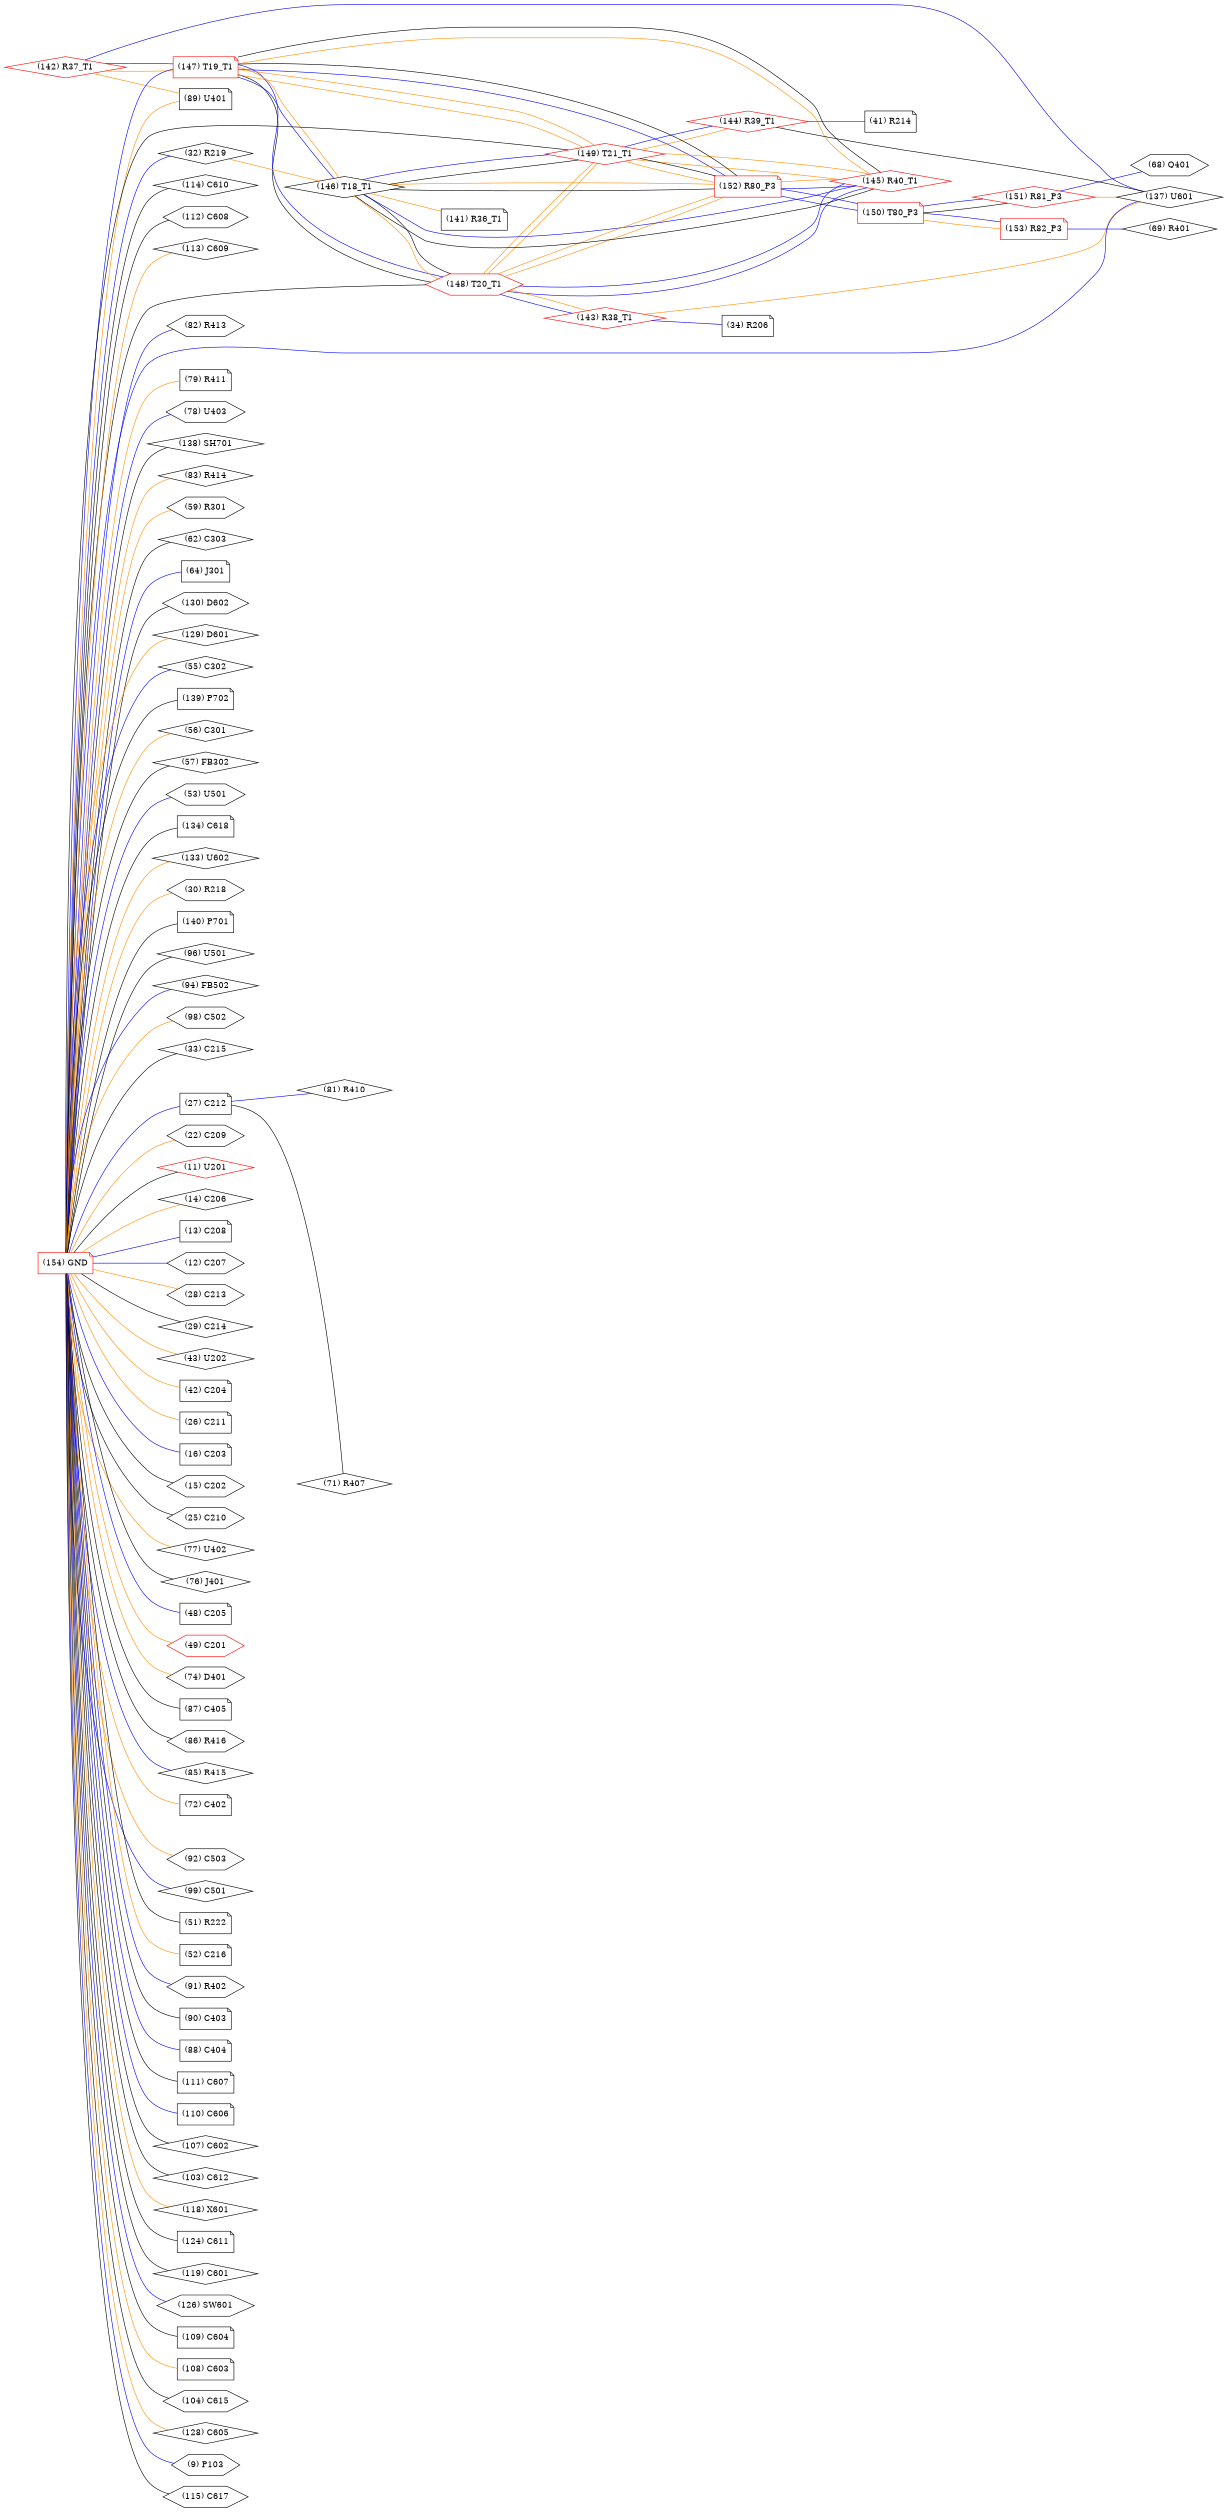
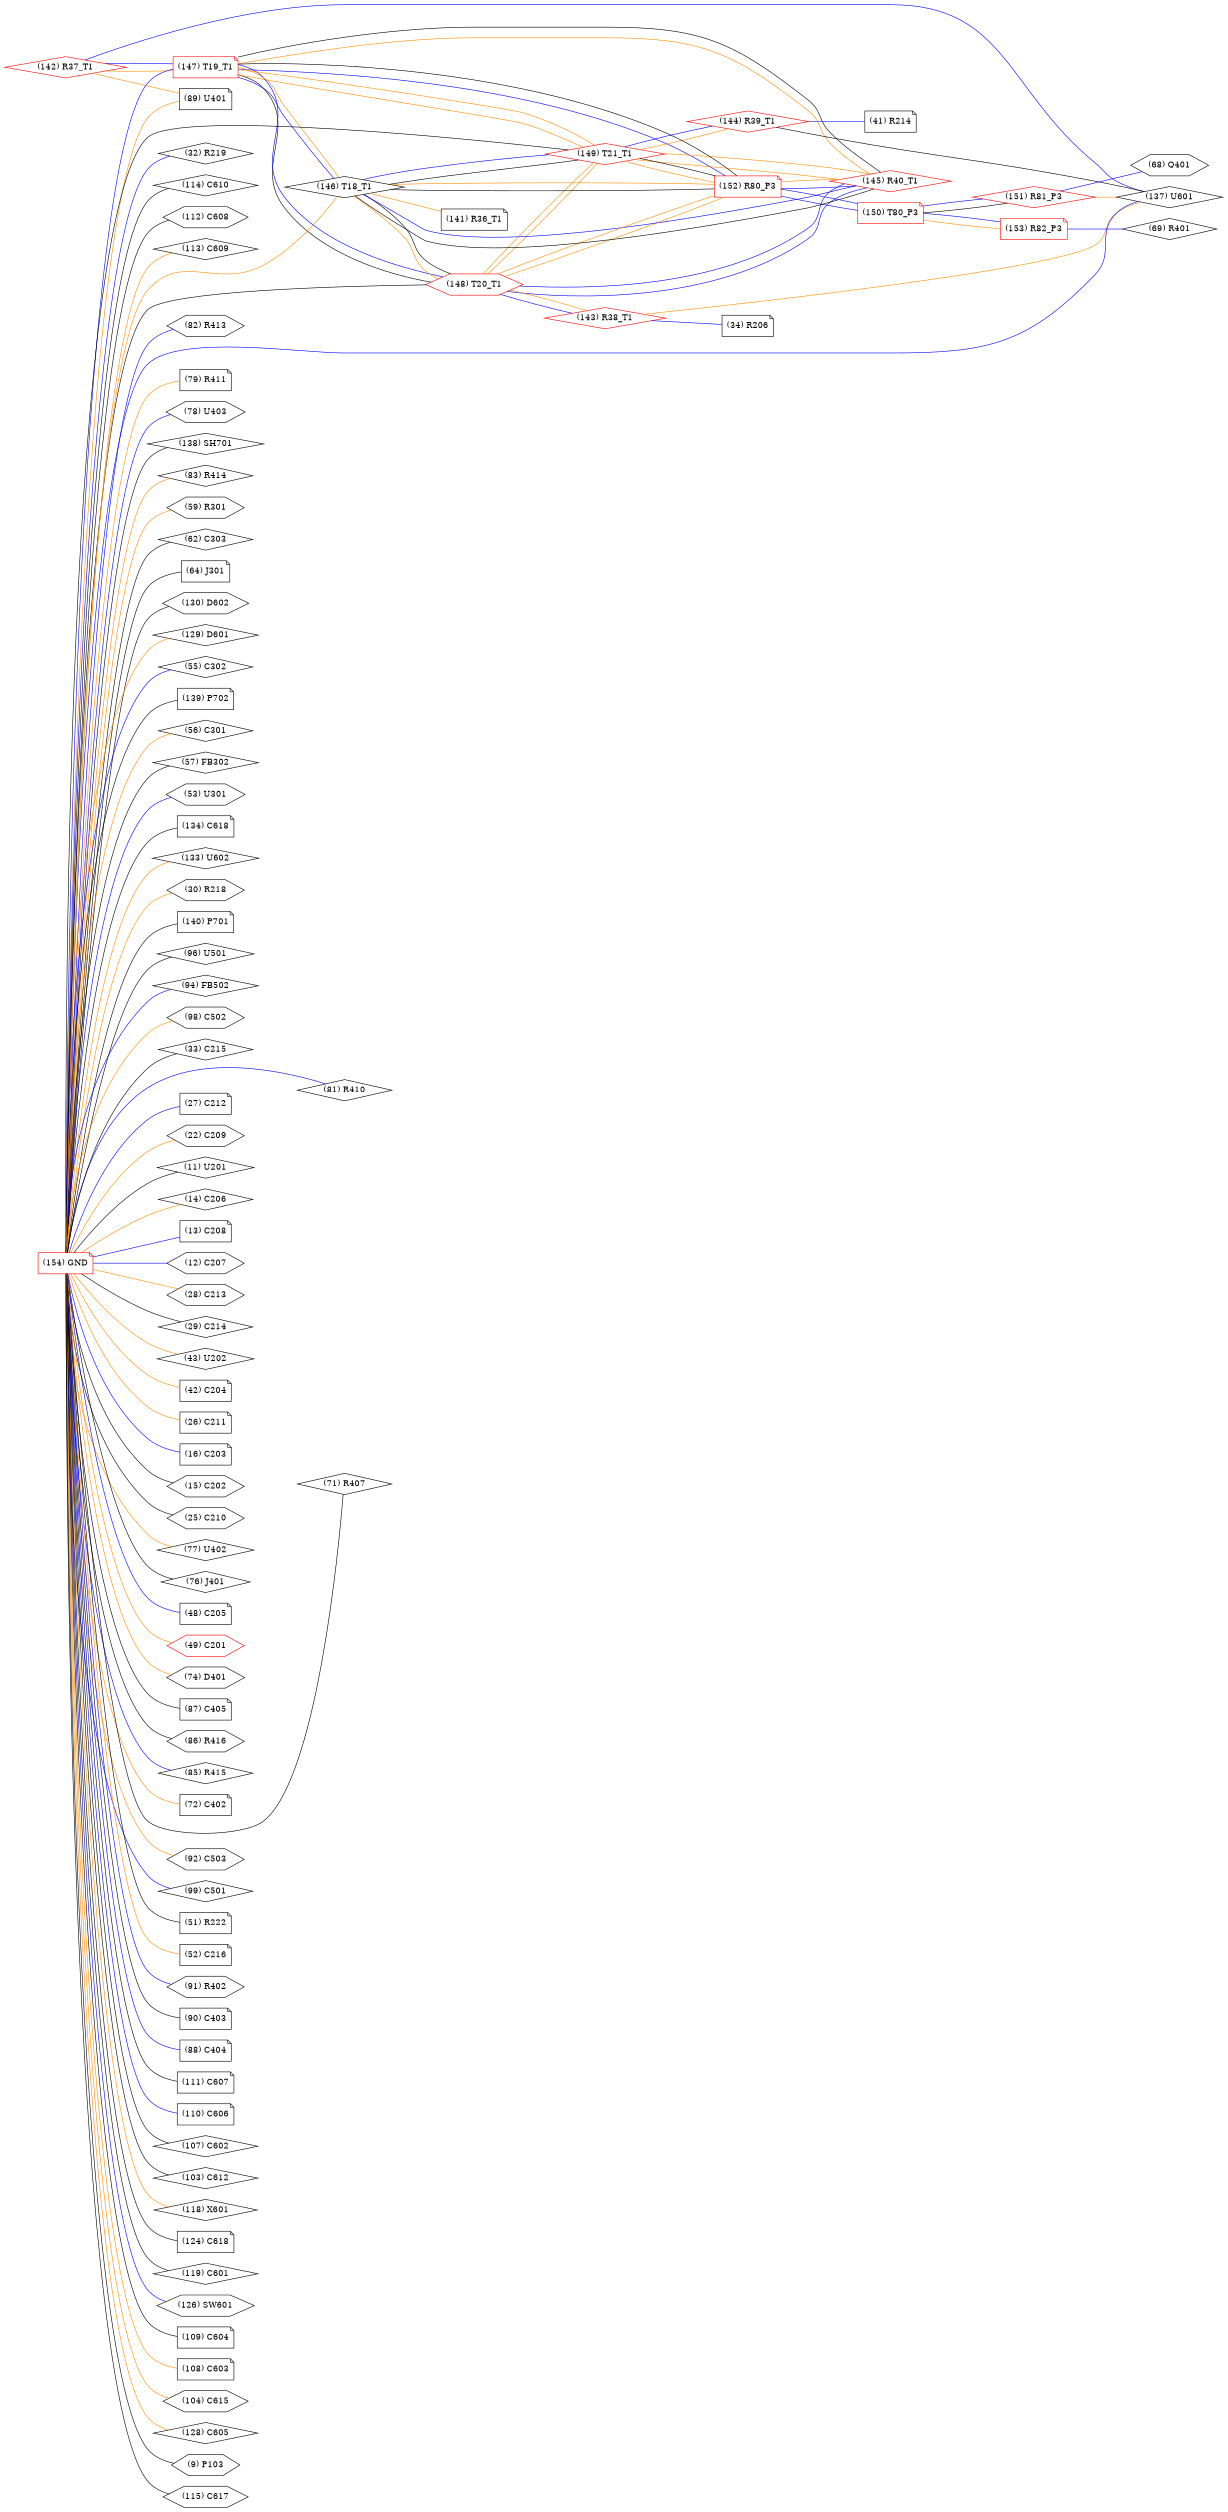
edge "(32) R219" -- "(146) T18_T1": now "(154) GND" -- "(146) T18_T1"
edge "(64) J301" -- "(154) GND": color blue -> black
node "(53) U501": label "(53) U501" -> "(53) U301"
edge "(81) R410" -- "(27) C212": now "(81) R410" -- "(154) GND"
node "(11) U201": color red -> black
edge "(27) C212" -- "(71) R407": now "(154) GND" -- "(71) R407"
edge "(154) GND" -- "(104) C615": color black -> darkorange
edge "(154) GND" -- "(9) P103": color blue -> black
node "(124) C611": label "(124) C611" -> "(124) C618"
